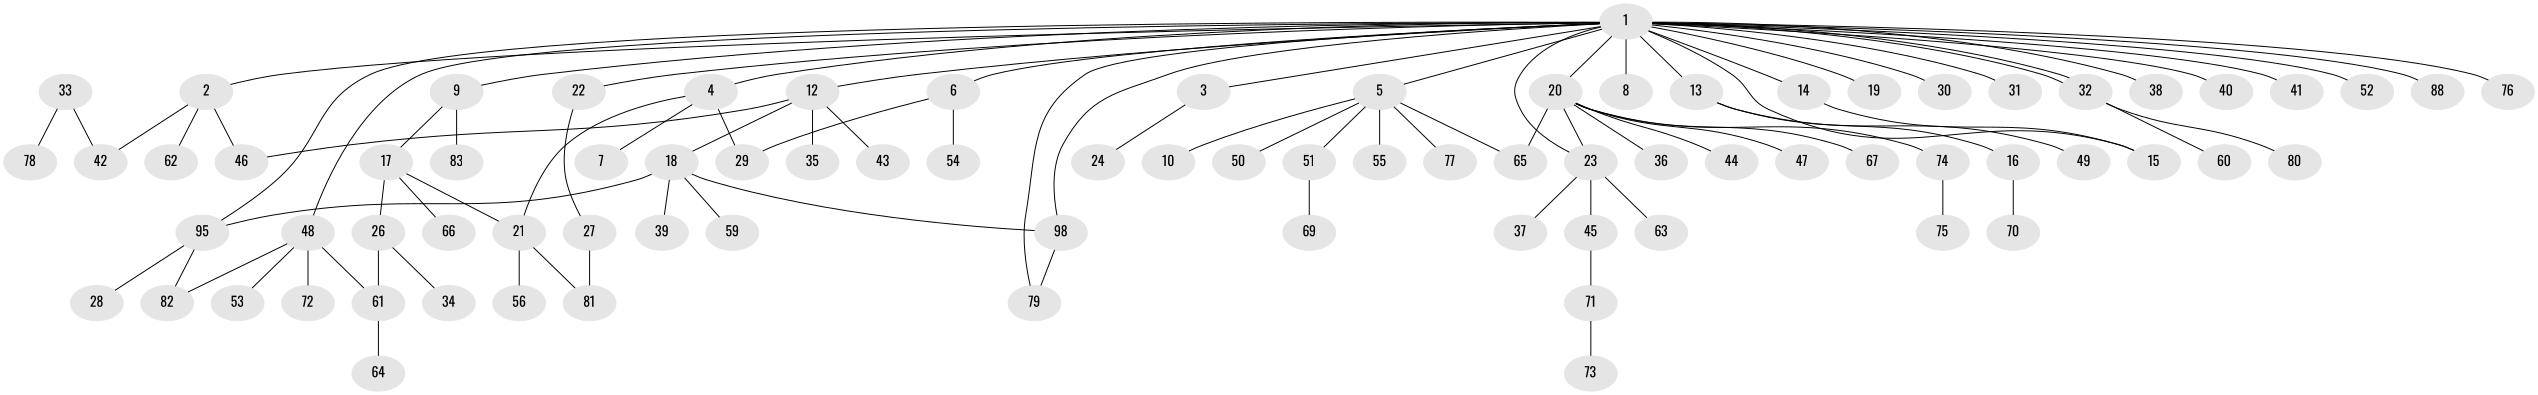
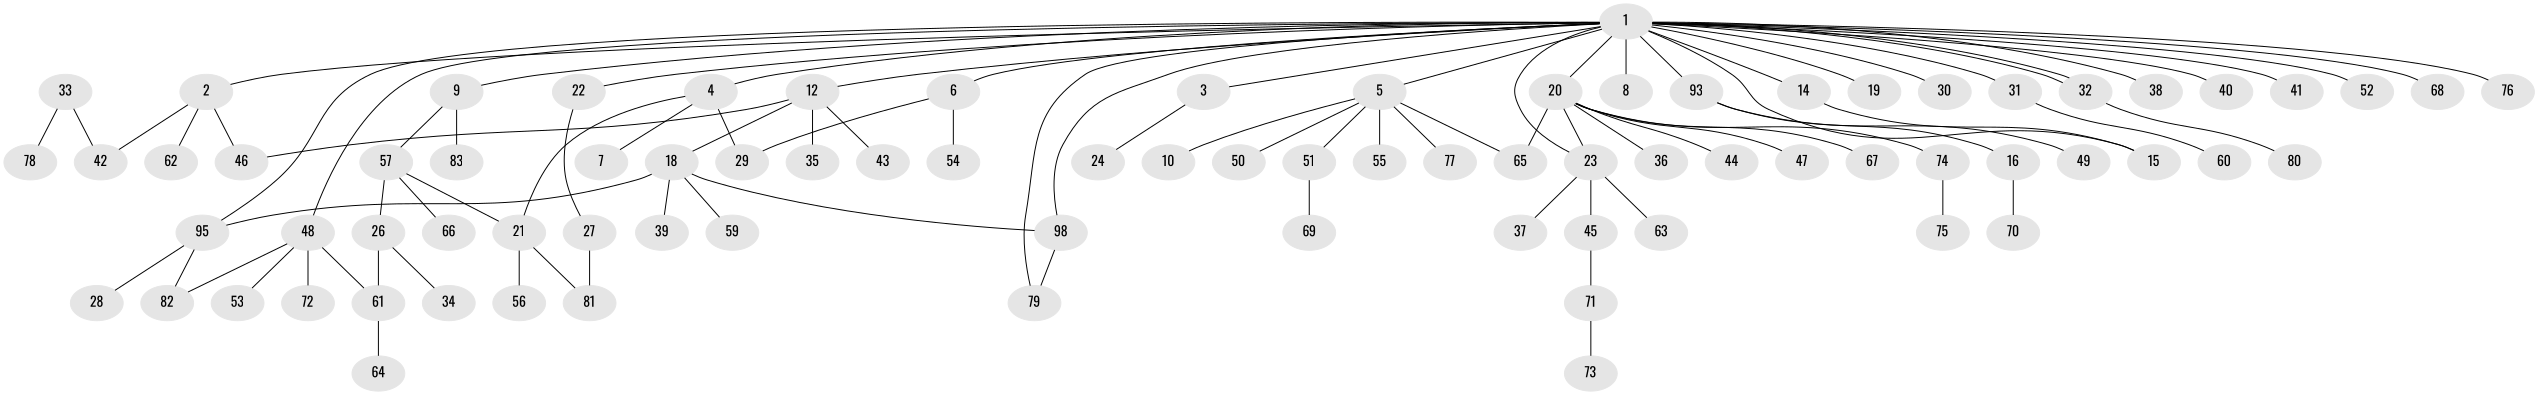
node "13": label "13" -> "93"
node "88": label "88" -> "68"
edge "32" -- "60": now "31" -- "60"
node "17": label "17" -> "57"
